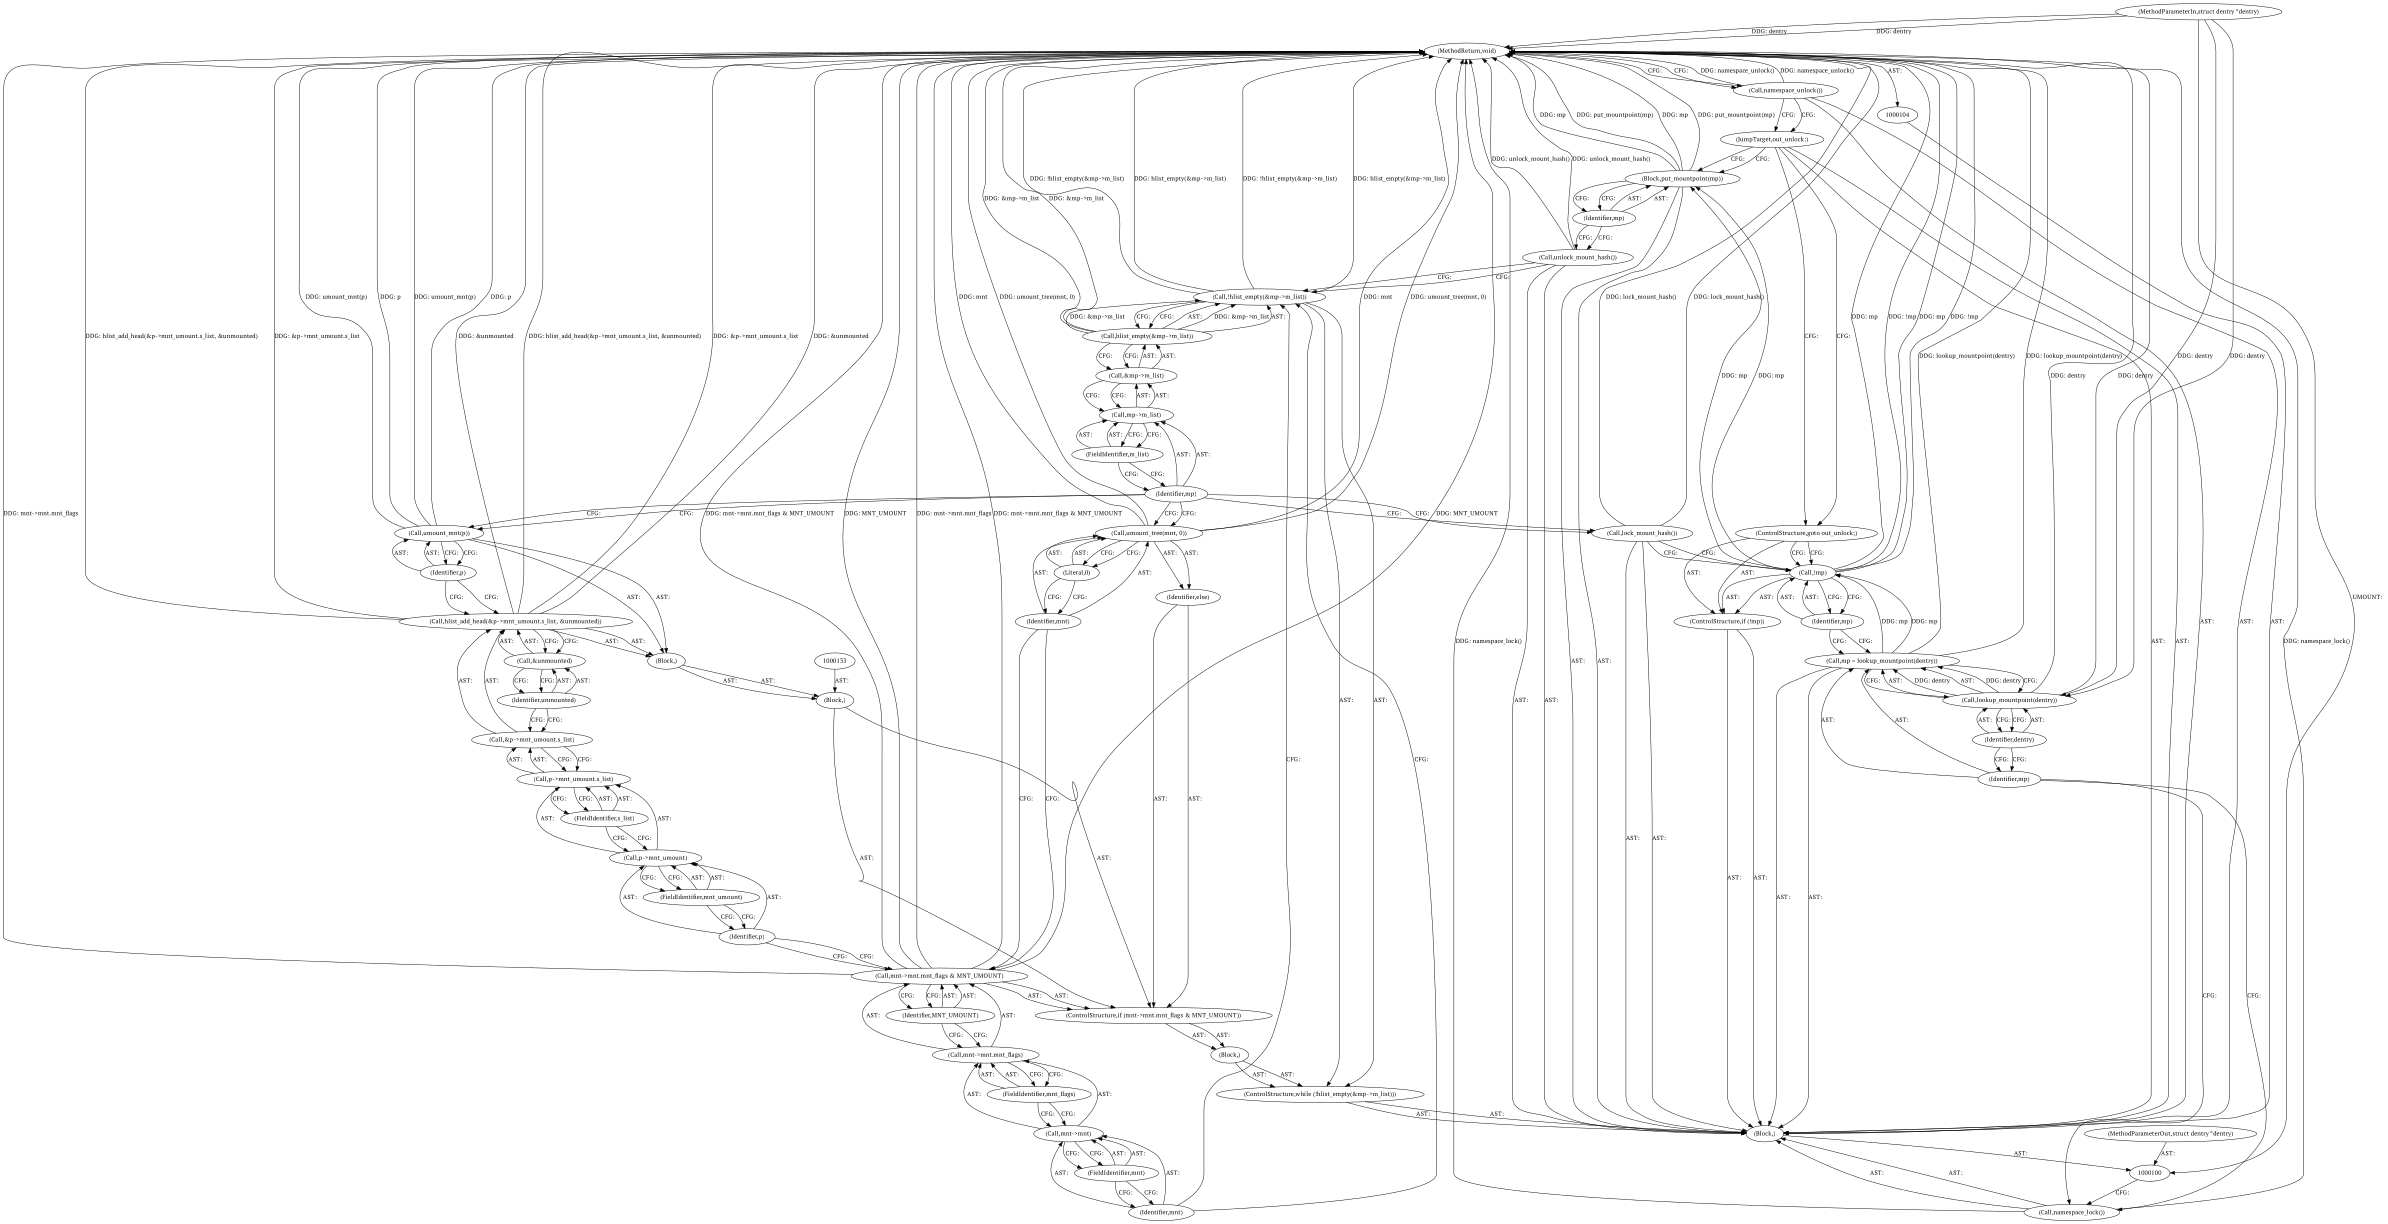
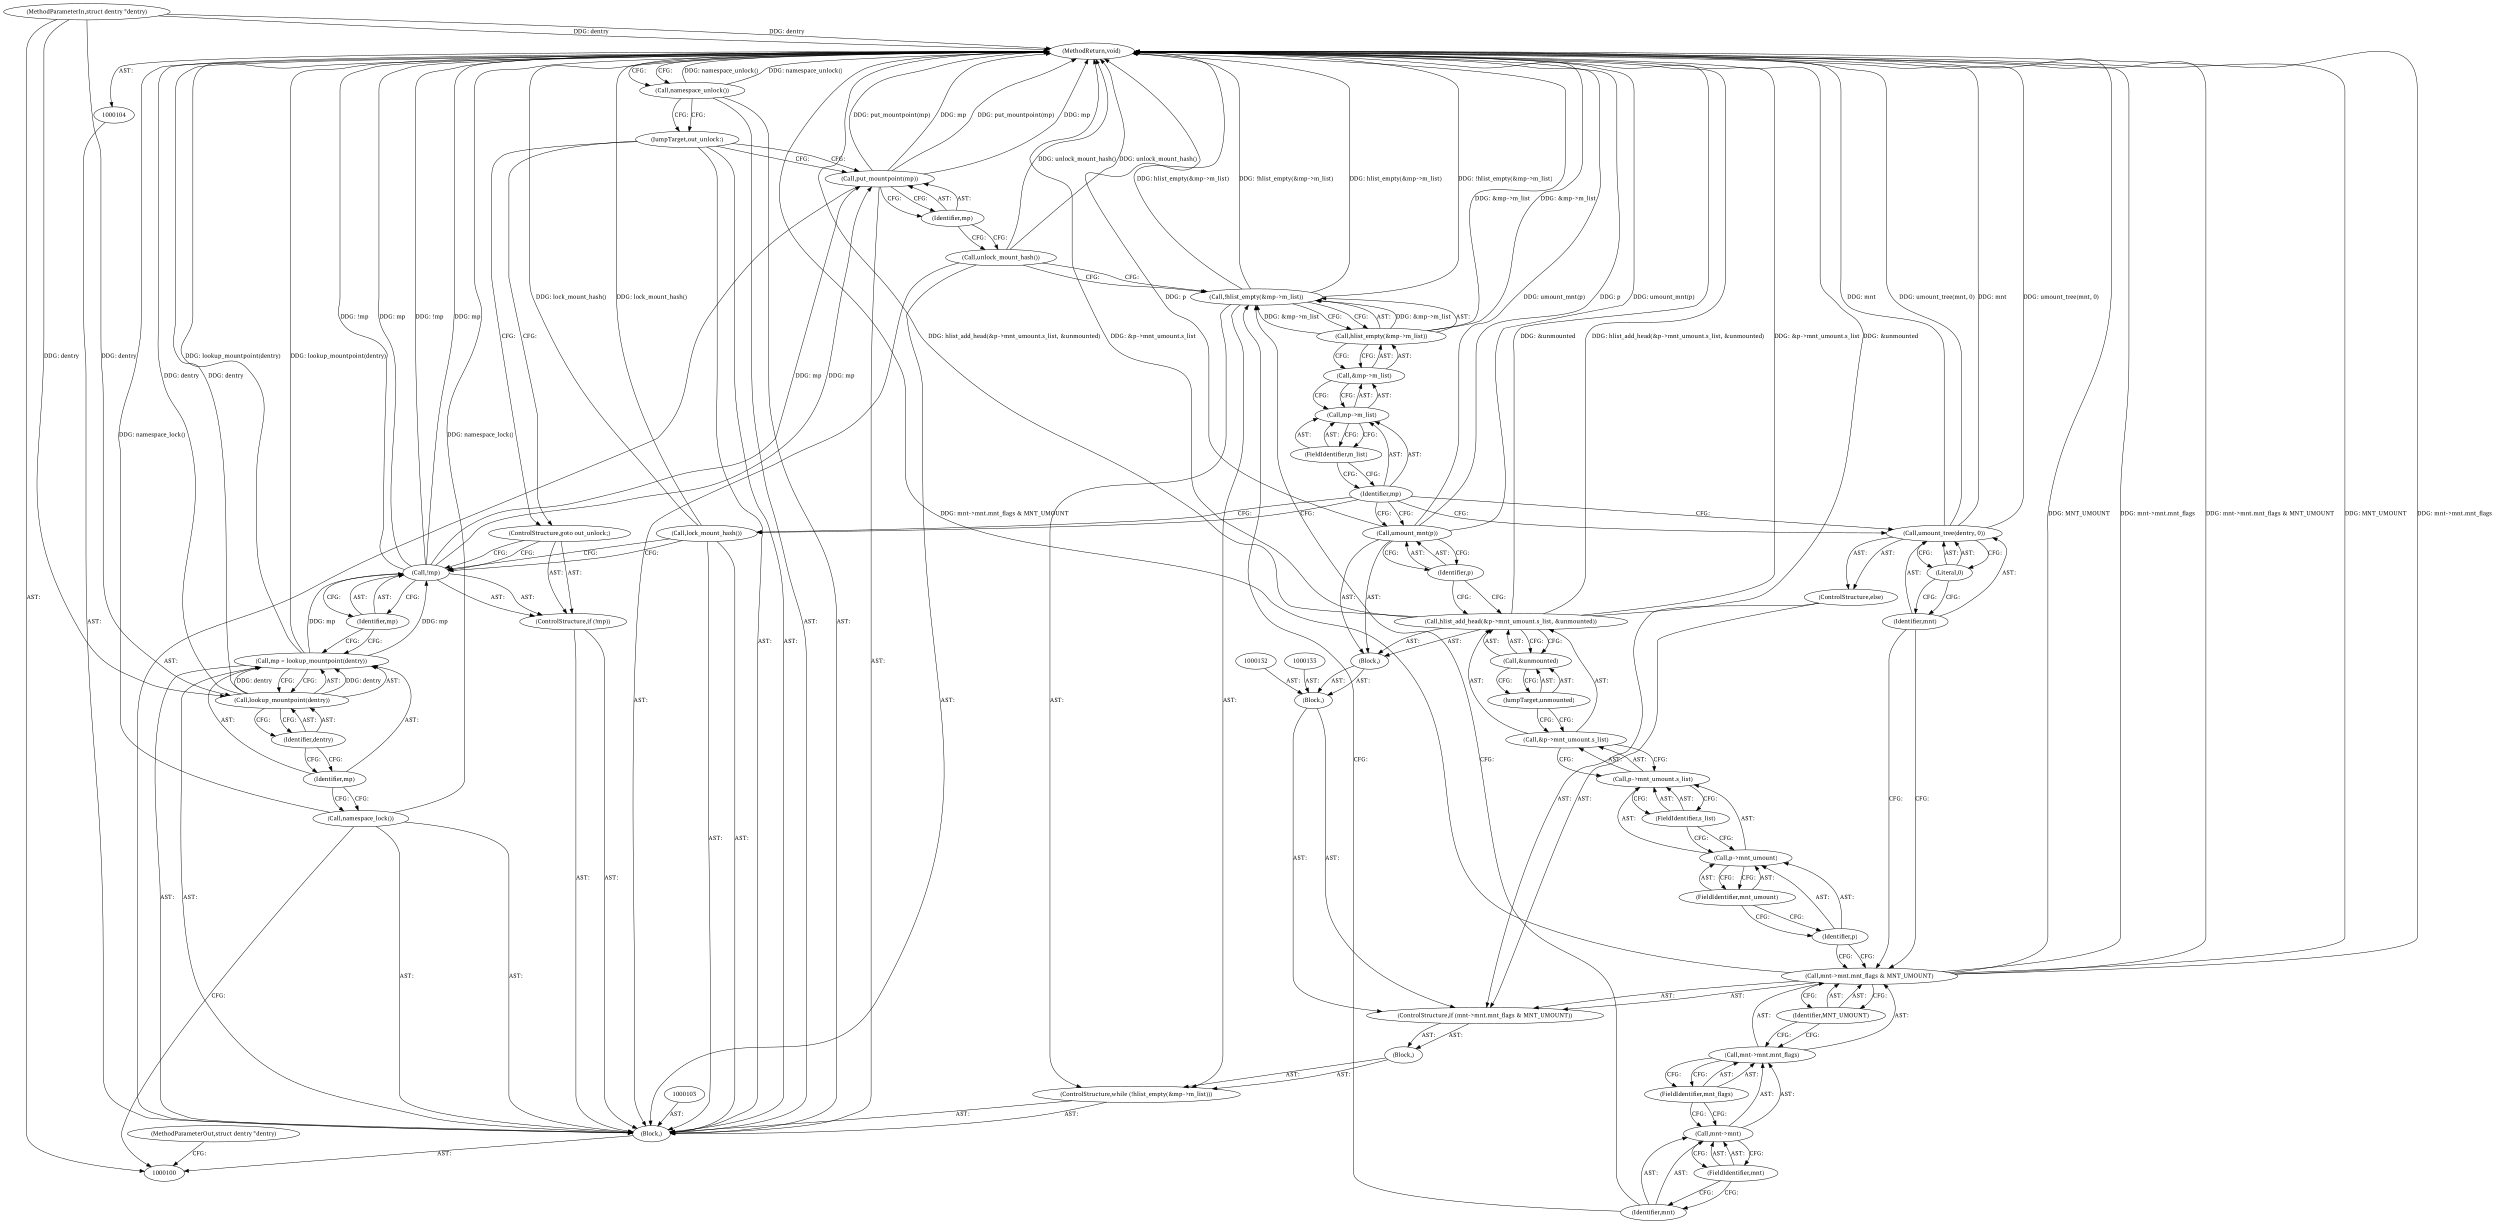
node "(Block,put_mountpoint(mp))": label "(Block,put_mountpoint(mp))" -> "(Call,put_mountpoint(mp))"
node "(Call,umount_tree(mnt, 0))": label "(Call,umount_tree(mnt, 0))" -> "(Call,umount_tree(dentry, 0))"
node "(Identifier,else)": label "(Identifier,else)" -> "(ControlStructure,else)"
edge "(MethodParameterIn,struct dentry *dentry)" -> "1000100": label "UMOUNT: " -> "AST: "
node "1000132": added
node "(Identifier,unmounted)": label "(Identifier,unmounted)" -> "(JumpTarget,unmounted)"
node "1000103": added
edge "(MethodParameterOut,struct dentry *dentry)" -> "1000100": label "AST: " -> "CFG: "
edge "1000100" -> "(Call,namespace_lock())": reversed
